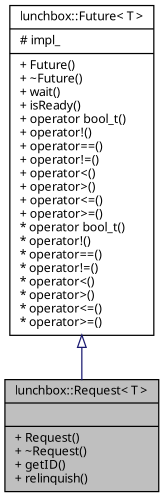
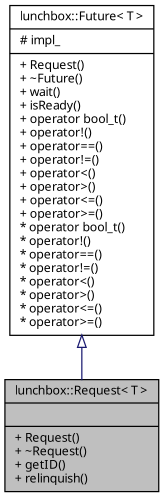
node "lunchbox::Future< T >": text "+ Future()" -> "+ Request()"
